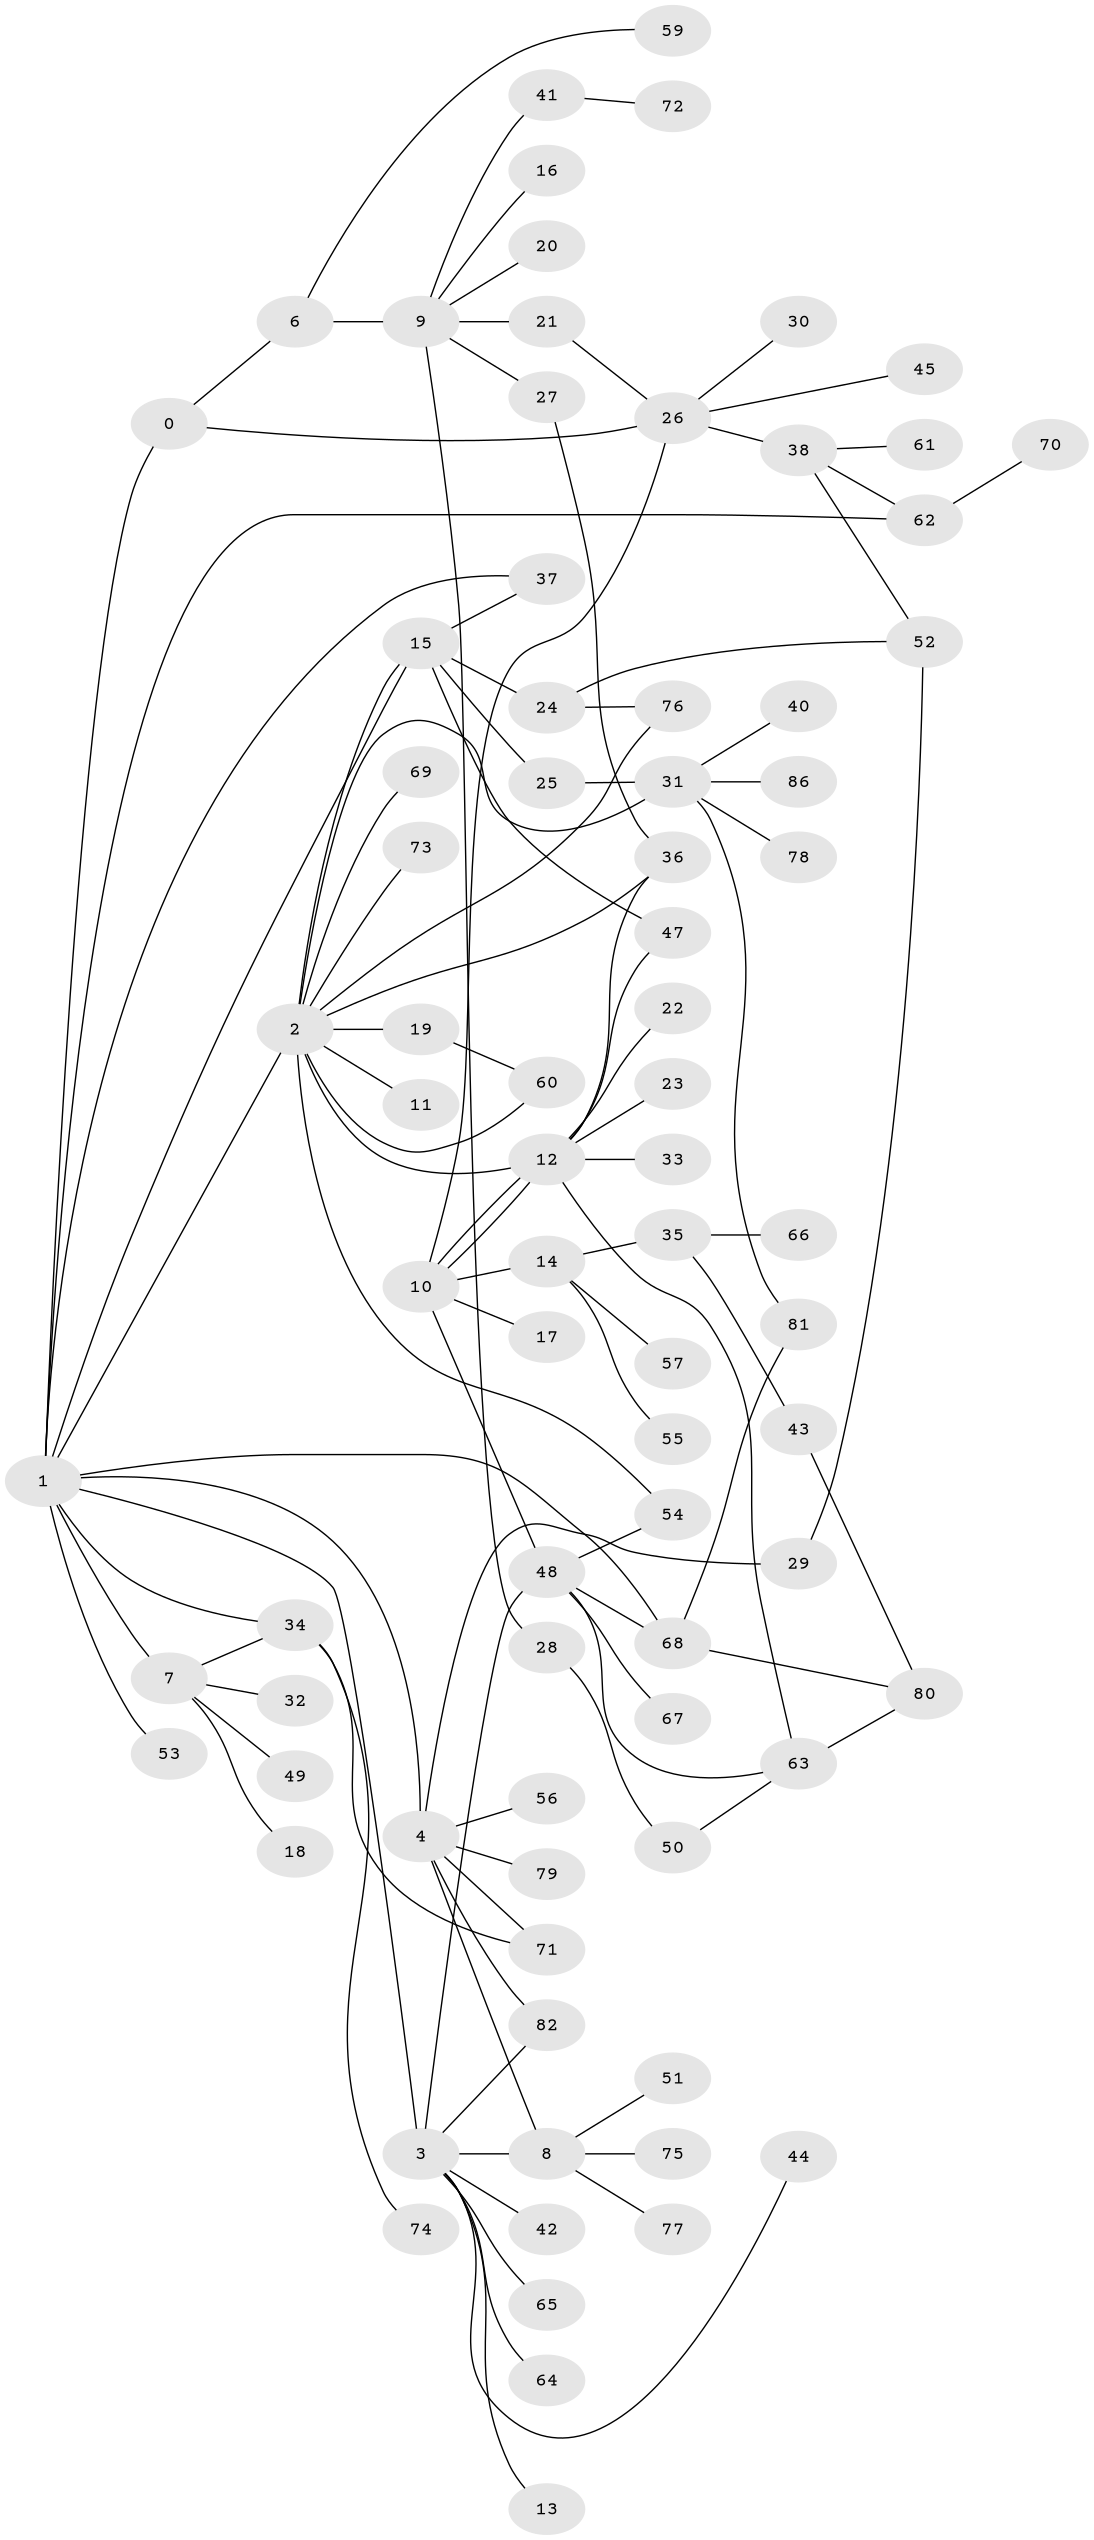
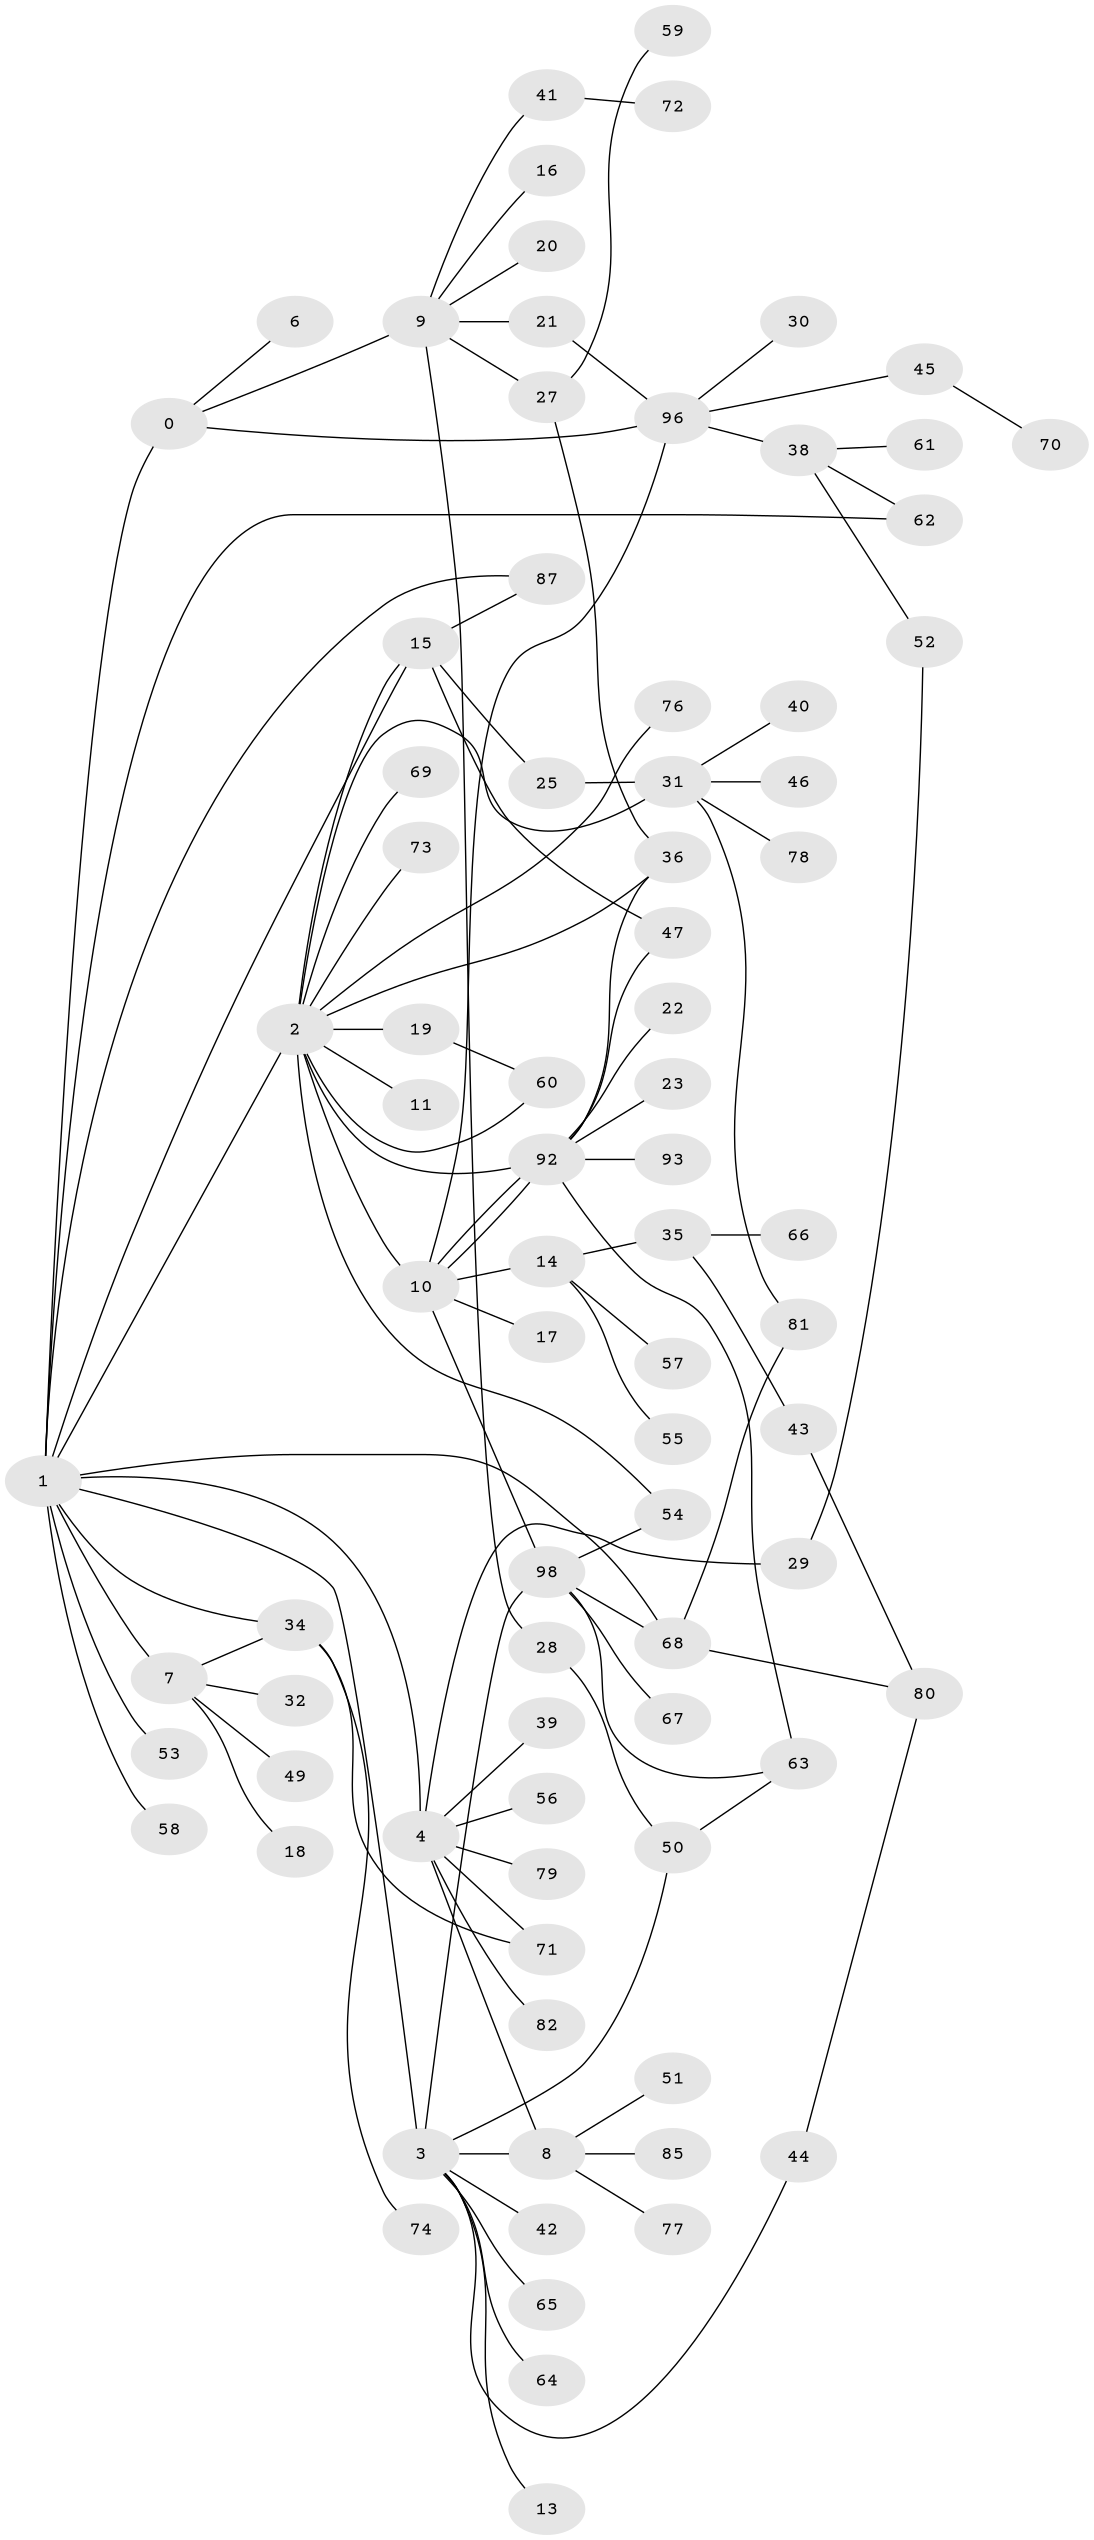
edge "59" -- "6": now "59" -- "27"
edge "6" -- "9": now "0" -- "9"
node "26": label "26" -> "96"
edge "70" -- "62": now "70" -- "45"
node "37": label "37" -> "87"
node "24": removed
node "86": label "86" -> "46"
node "12": label "12" -> "92"
node "33": label "33" -> "93"
edge "2" -- "10": added
node "48": label "48" -> "98"
node "39": added
edge "80" -- "63": now "80" -- "44"
node "58": added
edge "82" -- "3": now "50" -- "3"
node "75": label "75" -> "85"
